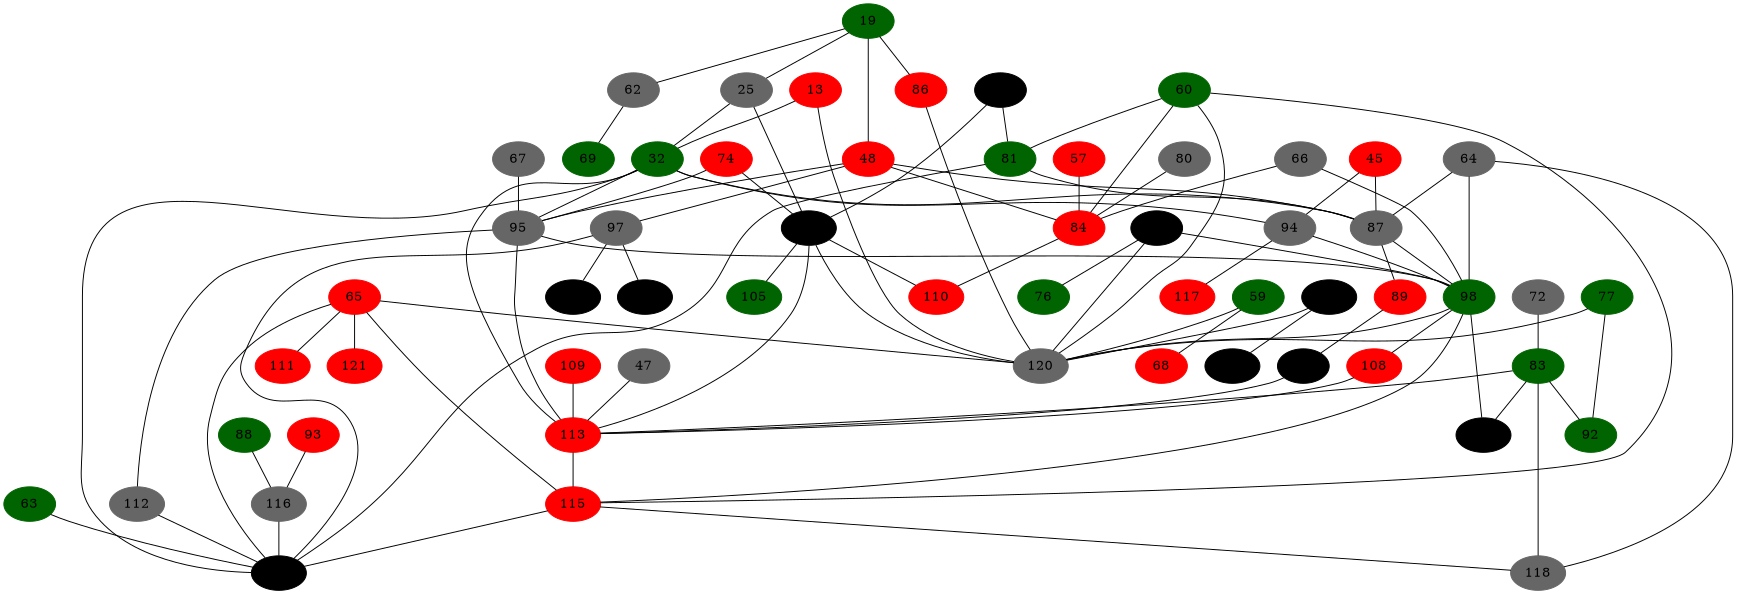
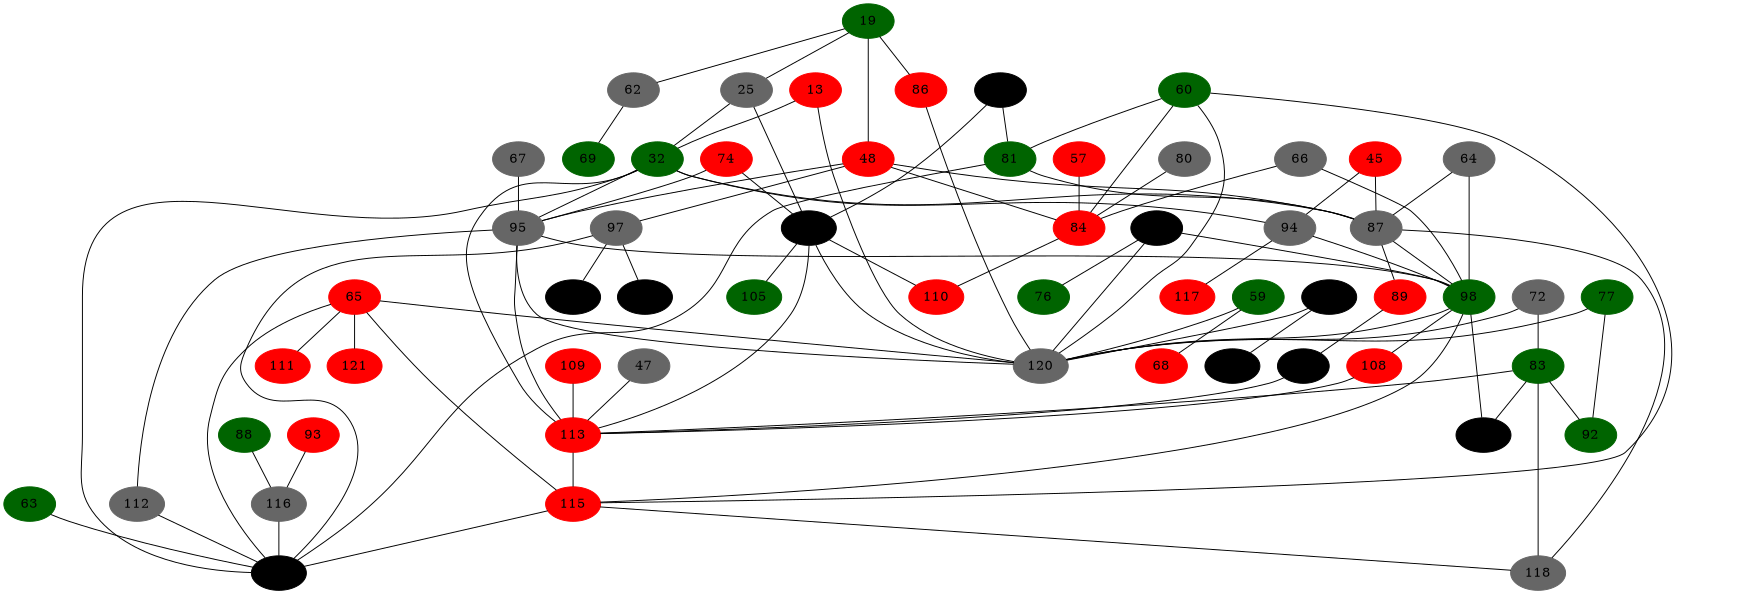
edge "64" -- "118": now "87" -- "118"
edge "72" -- "120": added
edge "95" -- "120": added
